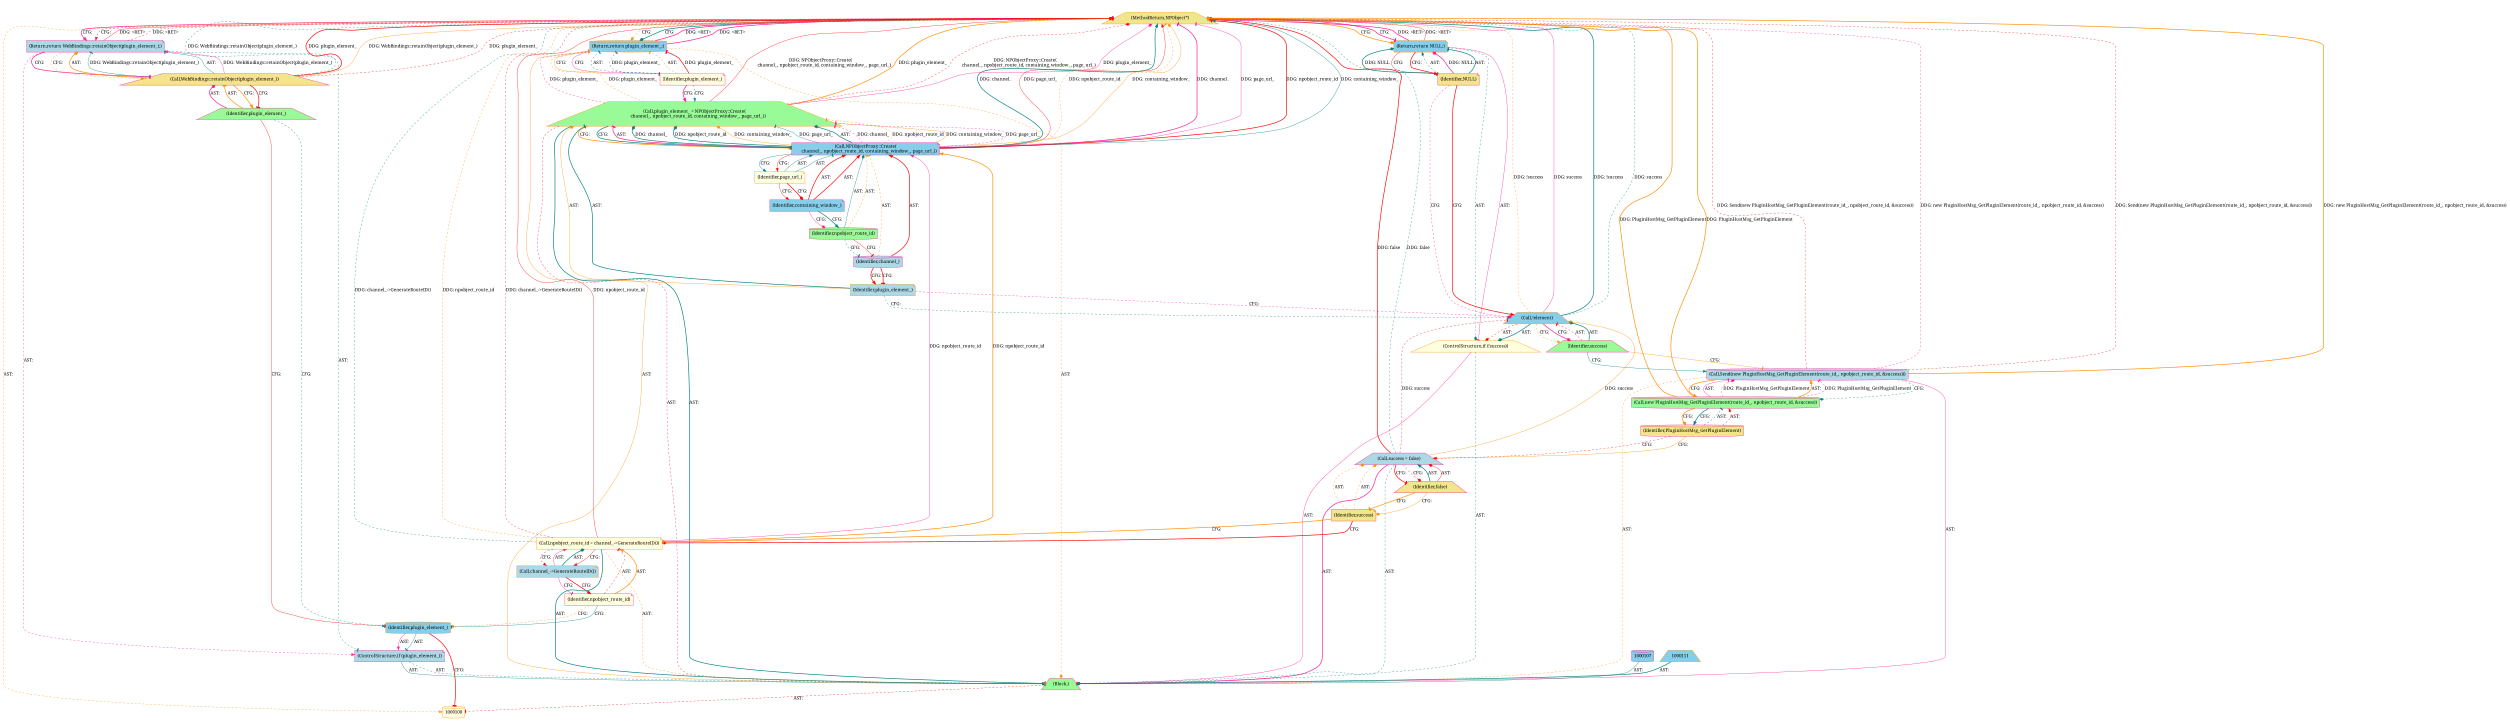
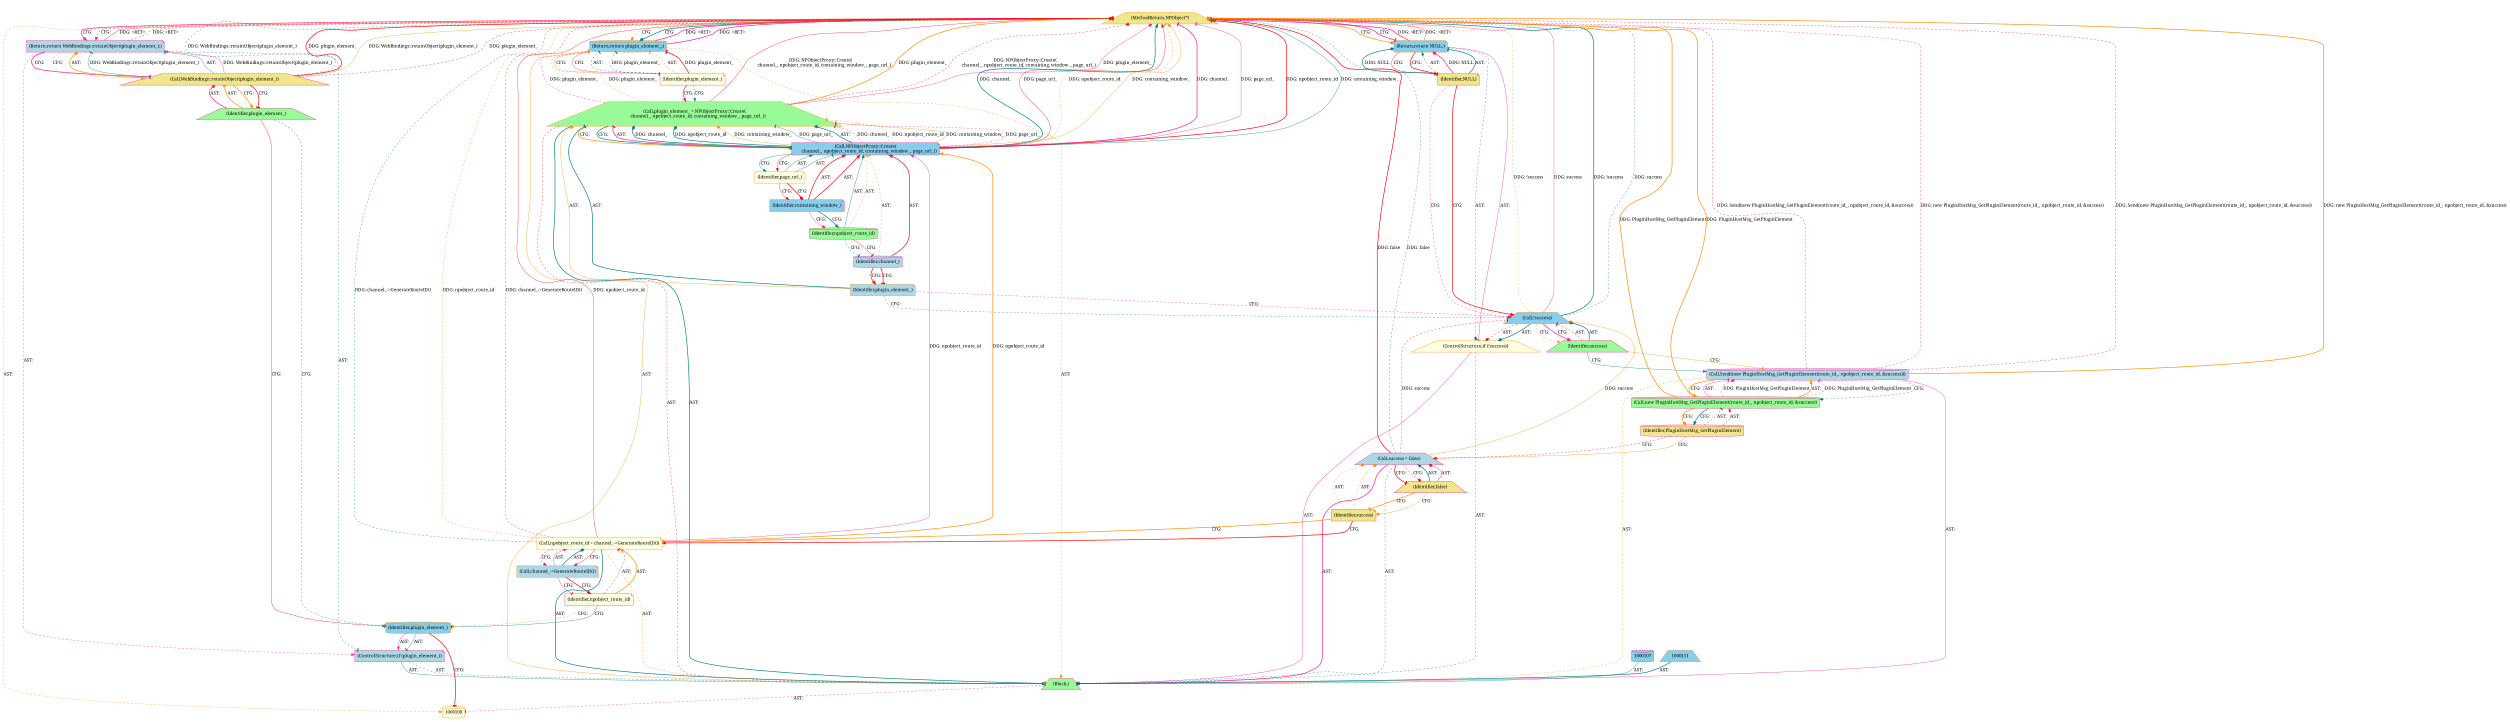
node "(Call,!element)": label "(Call,!element)" -> "(Call,!success)"
edge "1000111" -> "(Block,)": arrowhead diamond -> tee
edge "(Block,)" -> "1000100": color red -> deeppink
